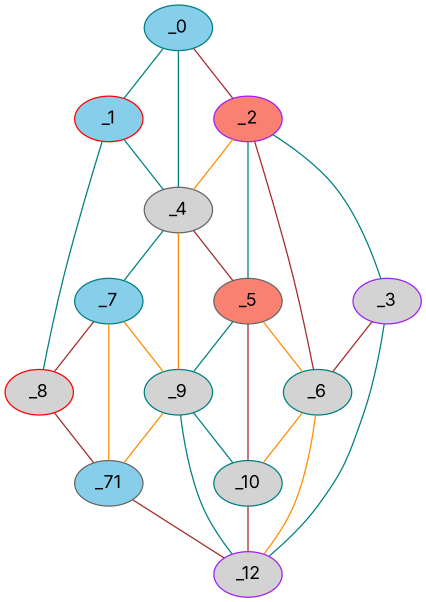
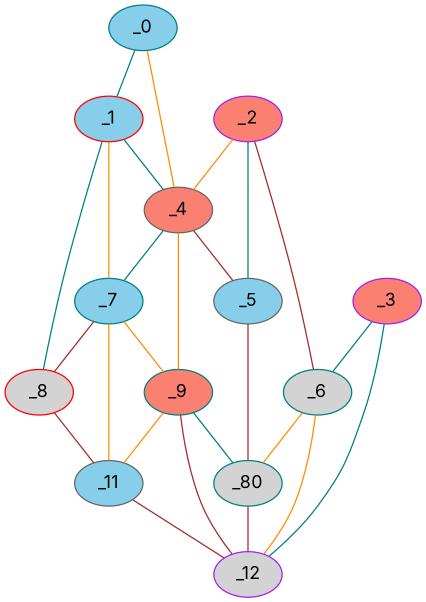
edge "_0" -- "_2": removed
edge "_0" -- "_4": color teal -> darkorange
edge "_2" -- "_3": removed
edge "_1" -- "_7": added
node "_4": fillcolor lightgrey -> salmon
node "_5": fillcolor salmon -> skyblue
node "_3": fillcolor lightgrey -> salmon
edge "_5" -- "_9": removed
edge "_5" -- "_6": removed
edge "_3" -- "_6": color brown -> teal
node "_9": fillcolor lightgrey -> salmon
node "_71": label "_71" -> "_11"
node "_10": label "_10" -> "_80"
edge "_9" -- "_12": color teal -> brown
